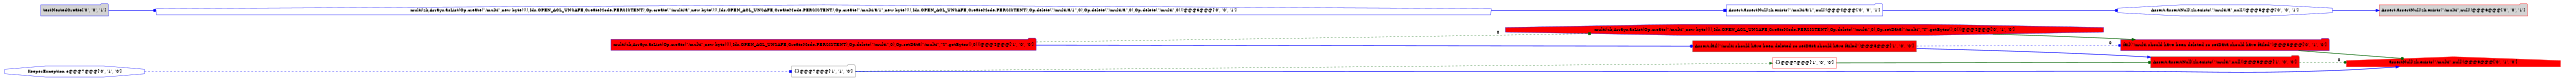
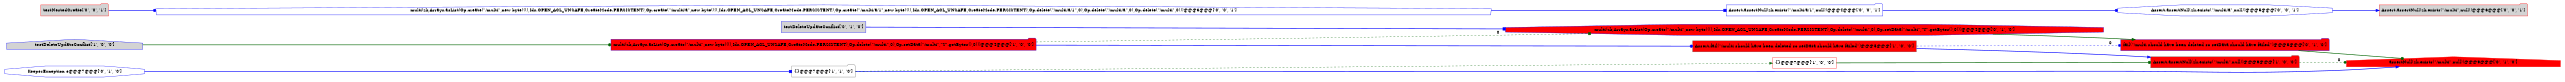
node "testNestedCreate['0', '0', '1']": color blue -> red
node "testDeleteUpdateConflict['0', '1', '0']": added
node "testDeleteUpdateConflict['1', '0', '0']": added
edge "KeeperException e@@@7@@@['0', '1', '0']" -> "{}@@@7@@@['1', '1', '0']": style dashed -> bold
